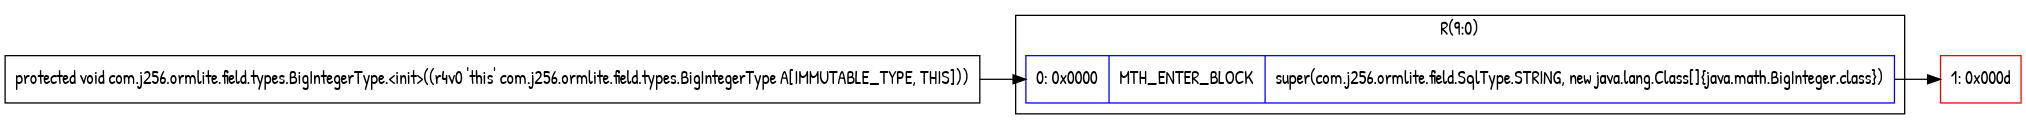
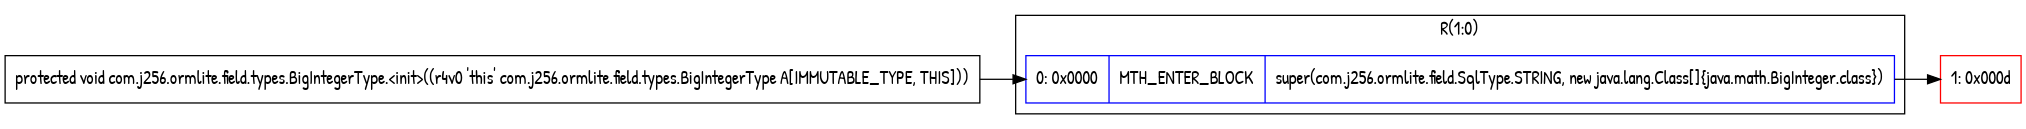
cluster "R(9:0)": label "R(9:0)" -> "R(1:0)"
